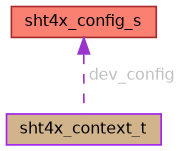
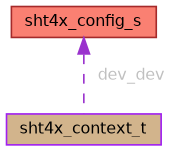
edge "sht4x_context_t" -> "sht4x_config_s": label " dev_config" -> " dev_dev"
